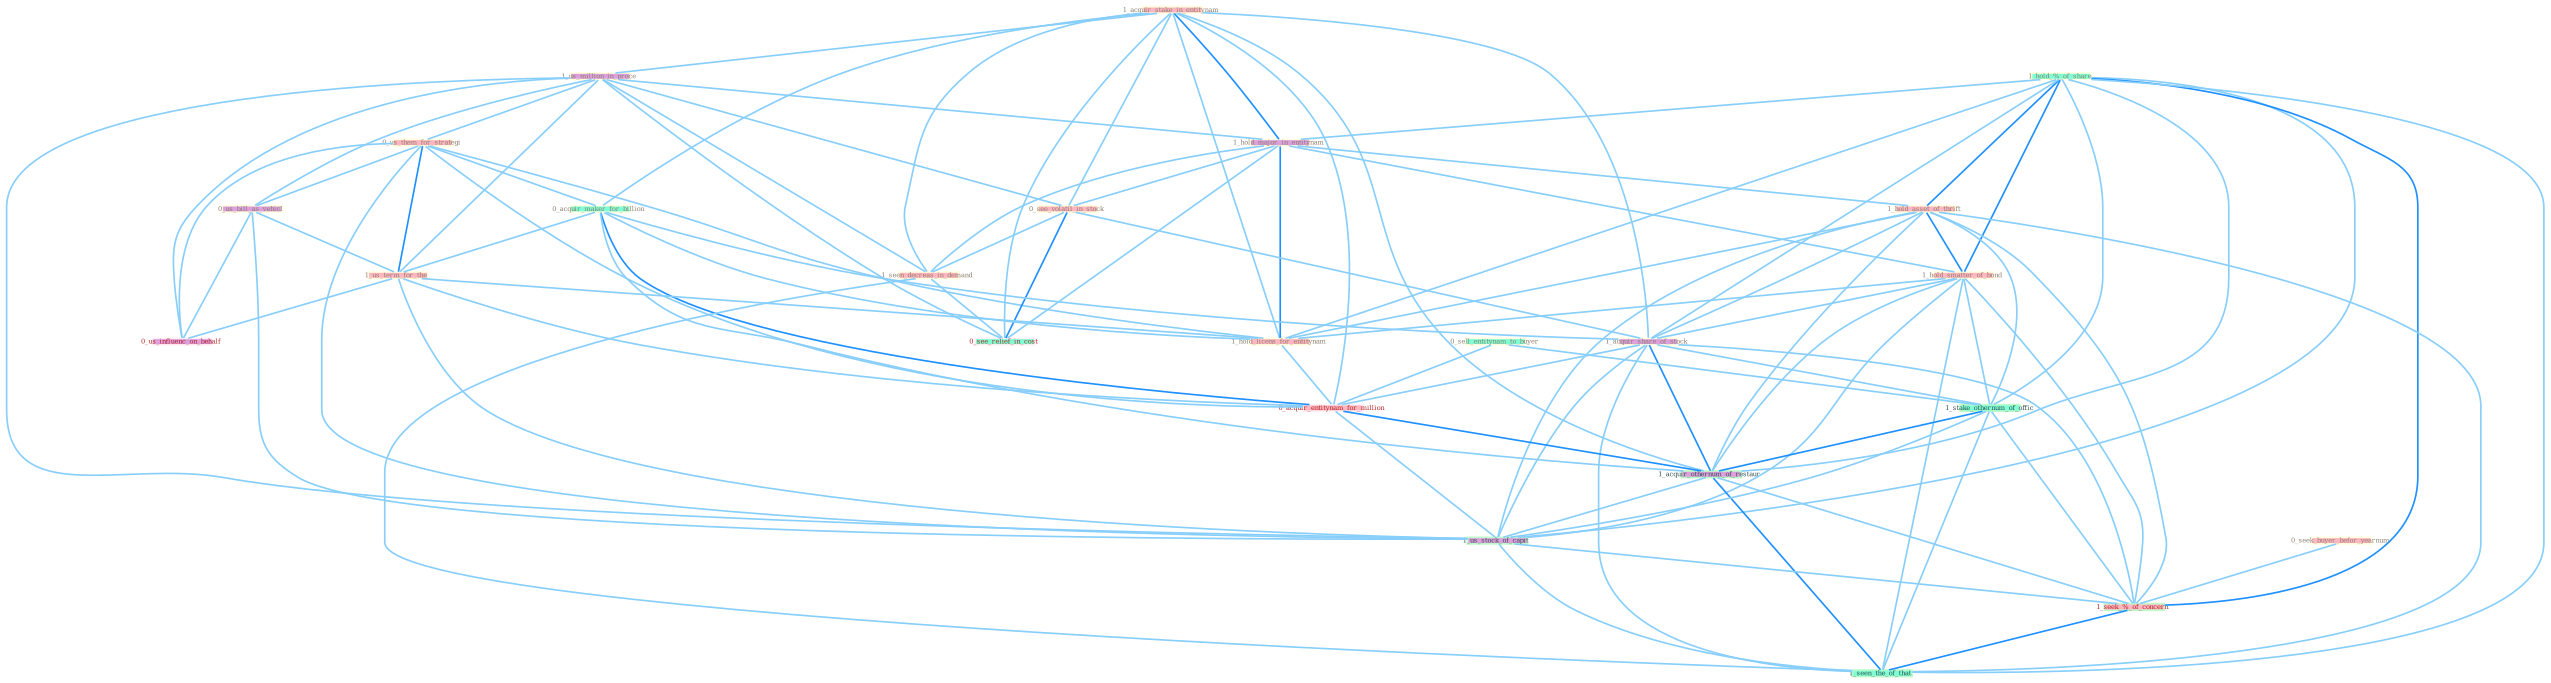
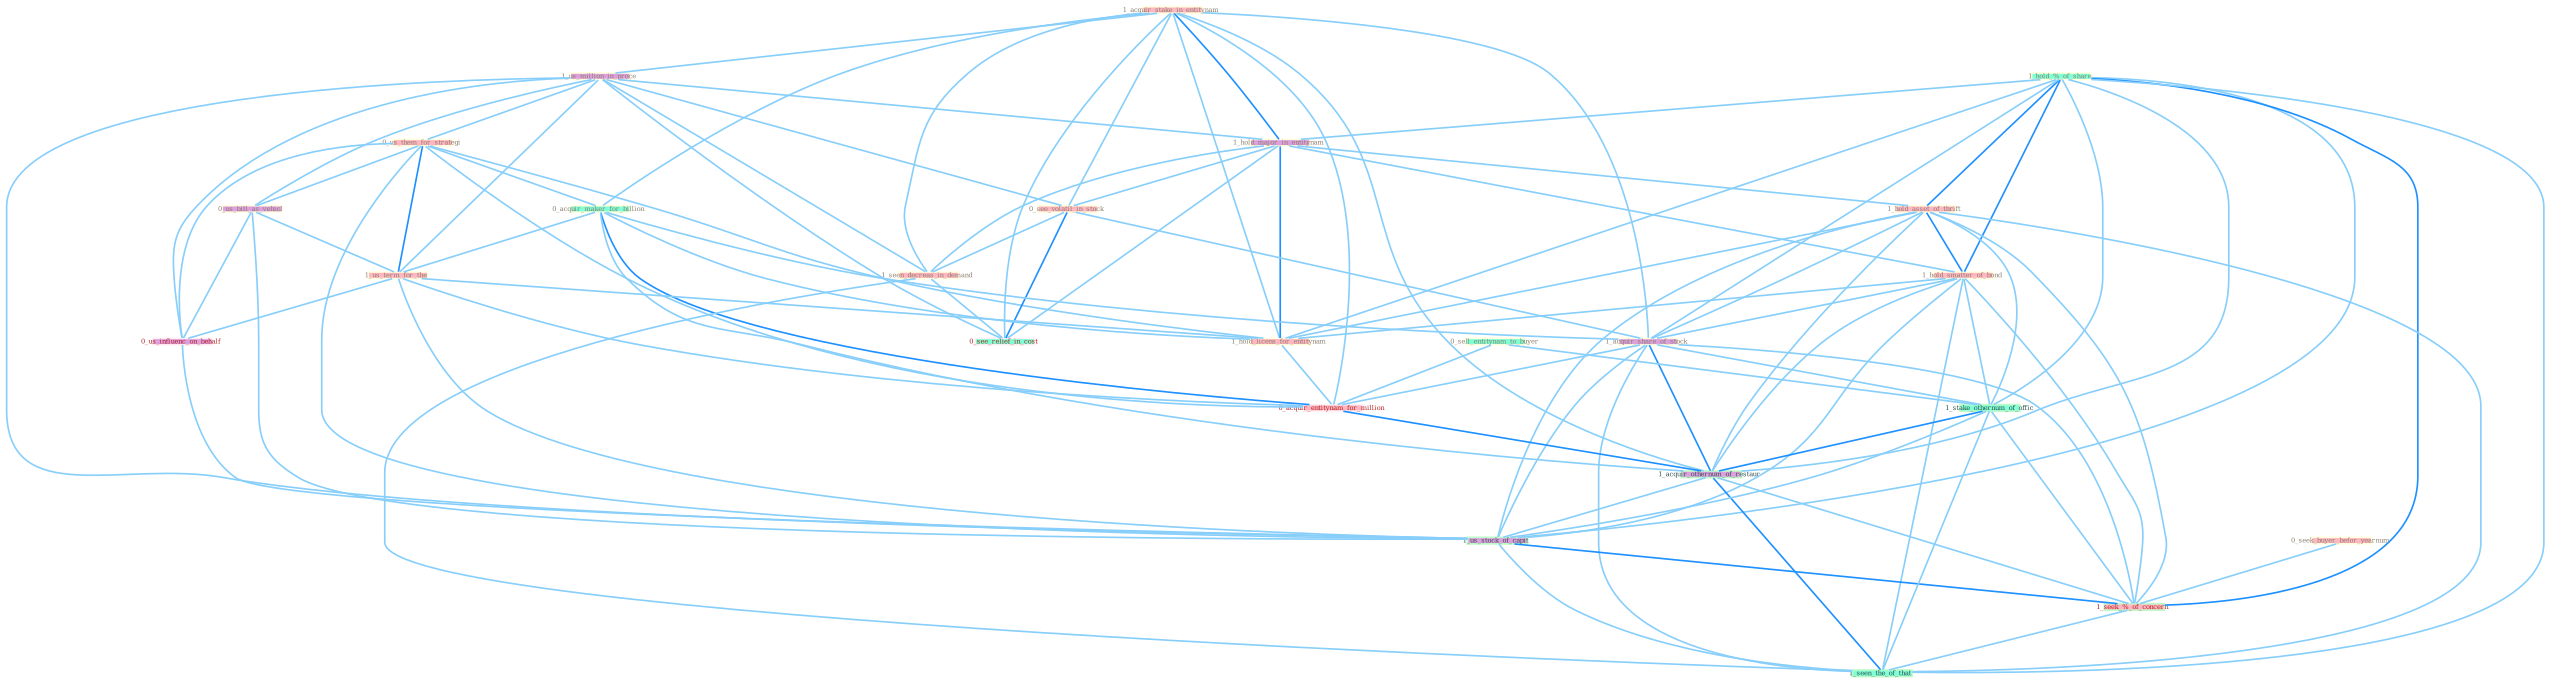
edge "0_acquir_entitynam_for_million" -- "1_us_stock_of_capit": now "0_us_influenc_on_behalf" -- "1_us_stock_of_capit"
edge "1_us_stock_of_capit" -- "1_seek_%_of_concern": color #87cefa -> #1e90ff
edge "1_seek_%_of_concern" -- "1_seen_the_of_that": color #1e90ff -> #87cefa
